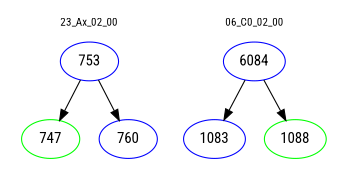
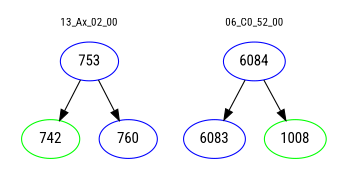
cluster "23_Ax_02_00": label "23_Ax_02_00" -> "13_Ax_02_00"
cluster "06_C0_02_00": label "06_C0_02_00" -> "06_C0_52_00"
node "747": label "747" -> "742"
node "1083": label "1083" -> "6083"
node "1088": label "1088" -> "1008"
